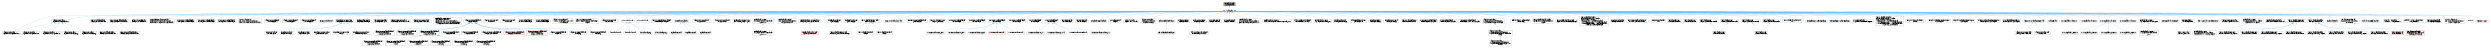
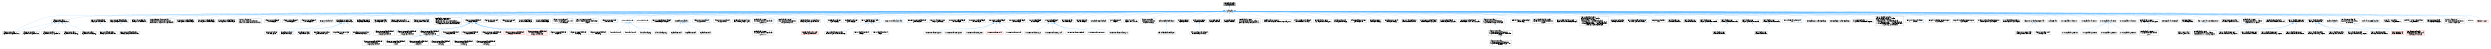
node "UInputComponent::BindTouch": added
